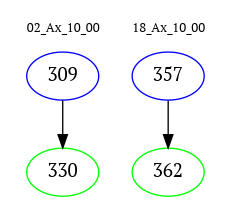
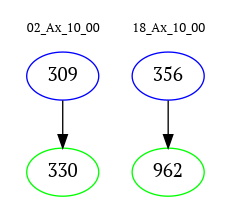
node "357": label "357" -> "356"
node "362": label "362" -> "962"
